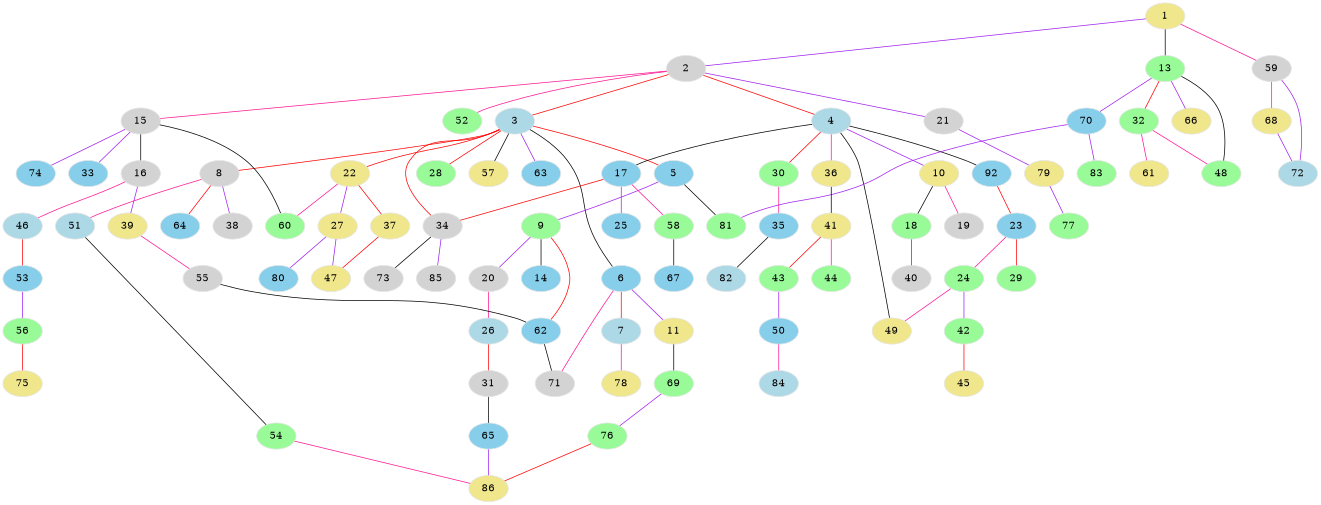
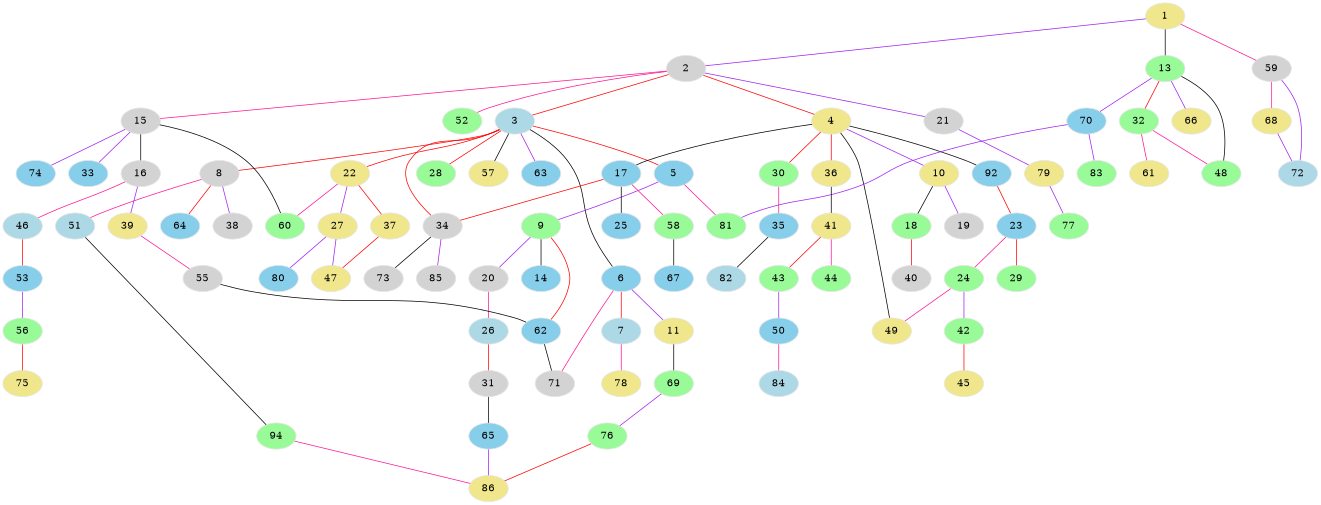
node "4": fillcolor lightblue -> khaki
edge "4" -- "36": color deeppink -> red
edge "5" -- "81": color black -> deeppink
edge "10" -- "19": color deeppink -> purple
edge "17" -- "25": color purple -> black
node "54": label "54" -> "94"
